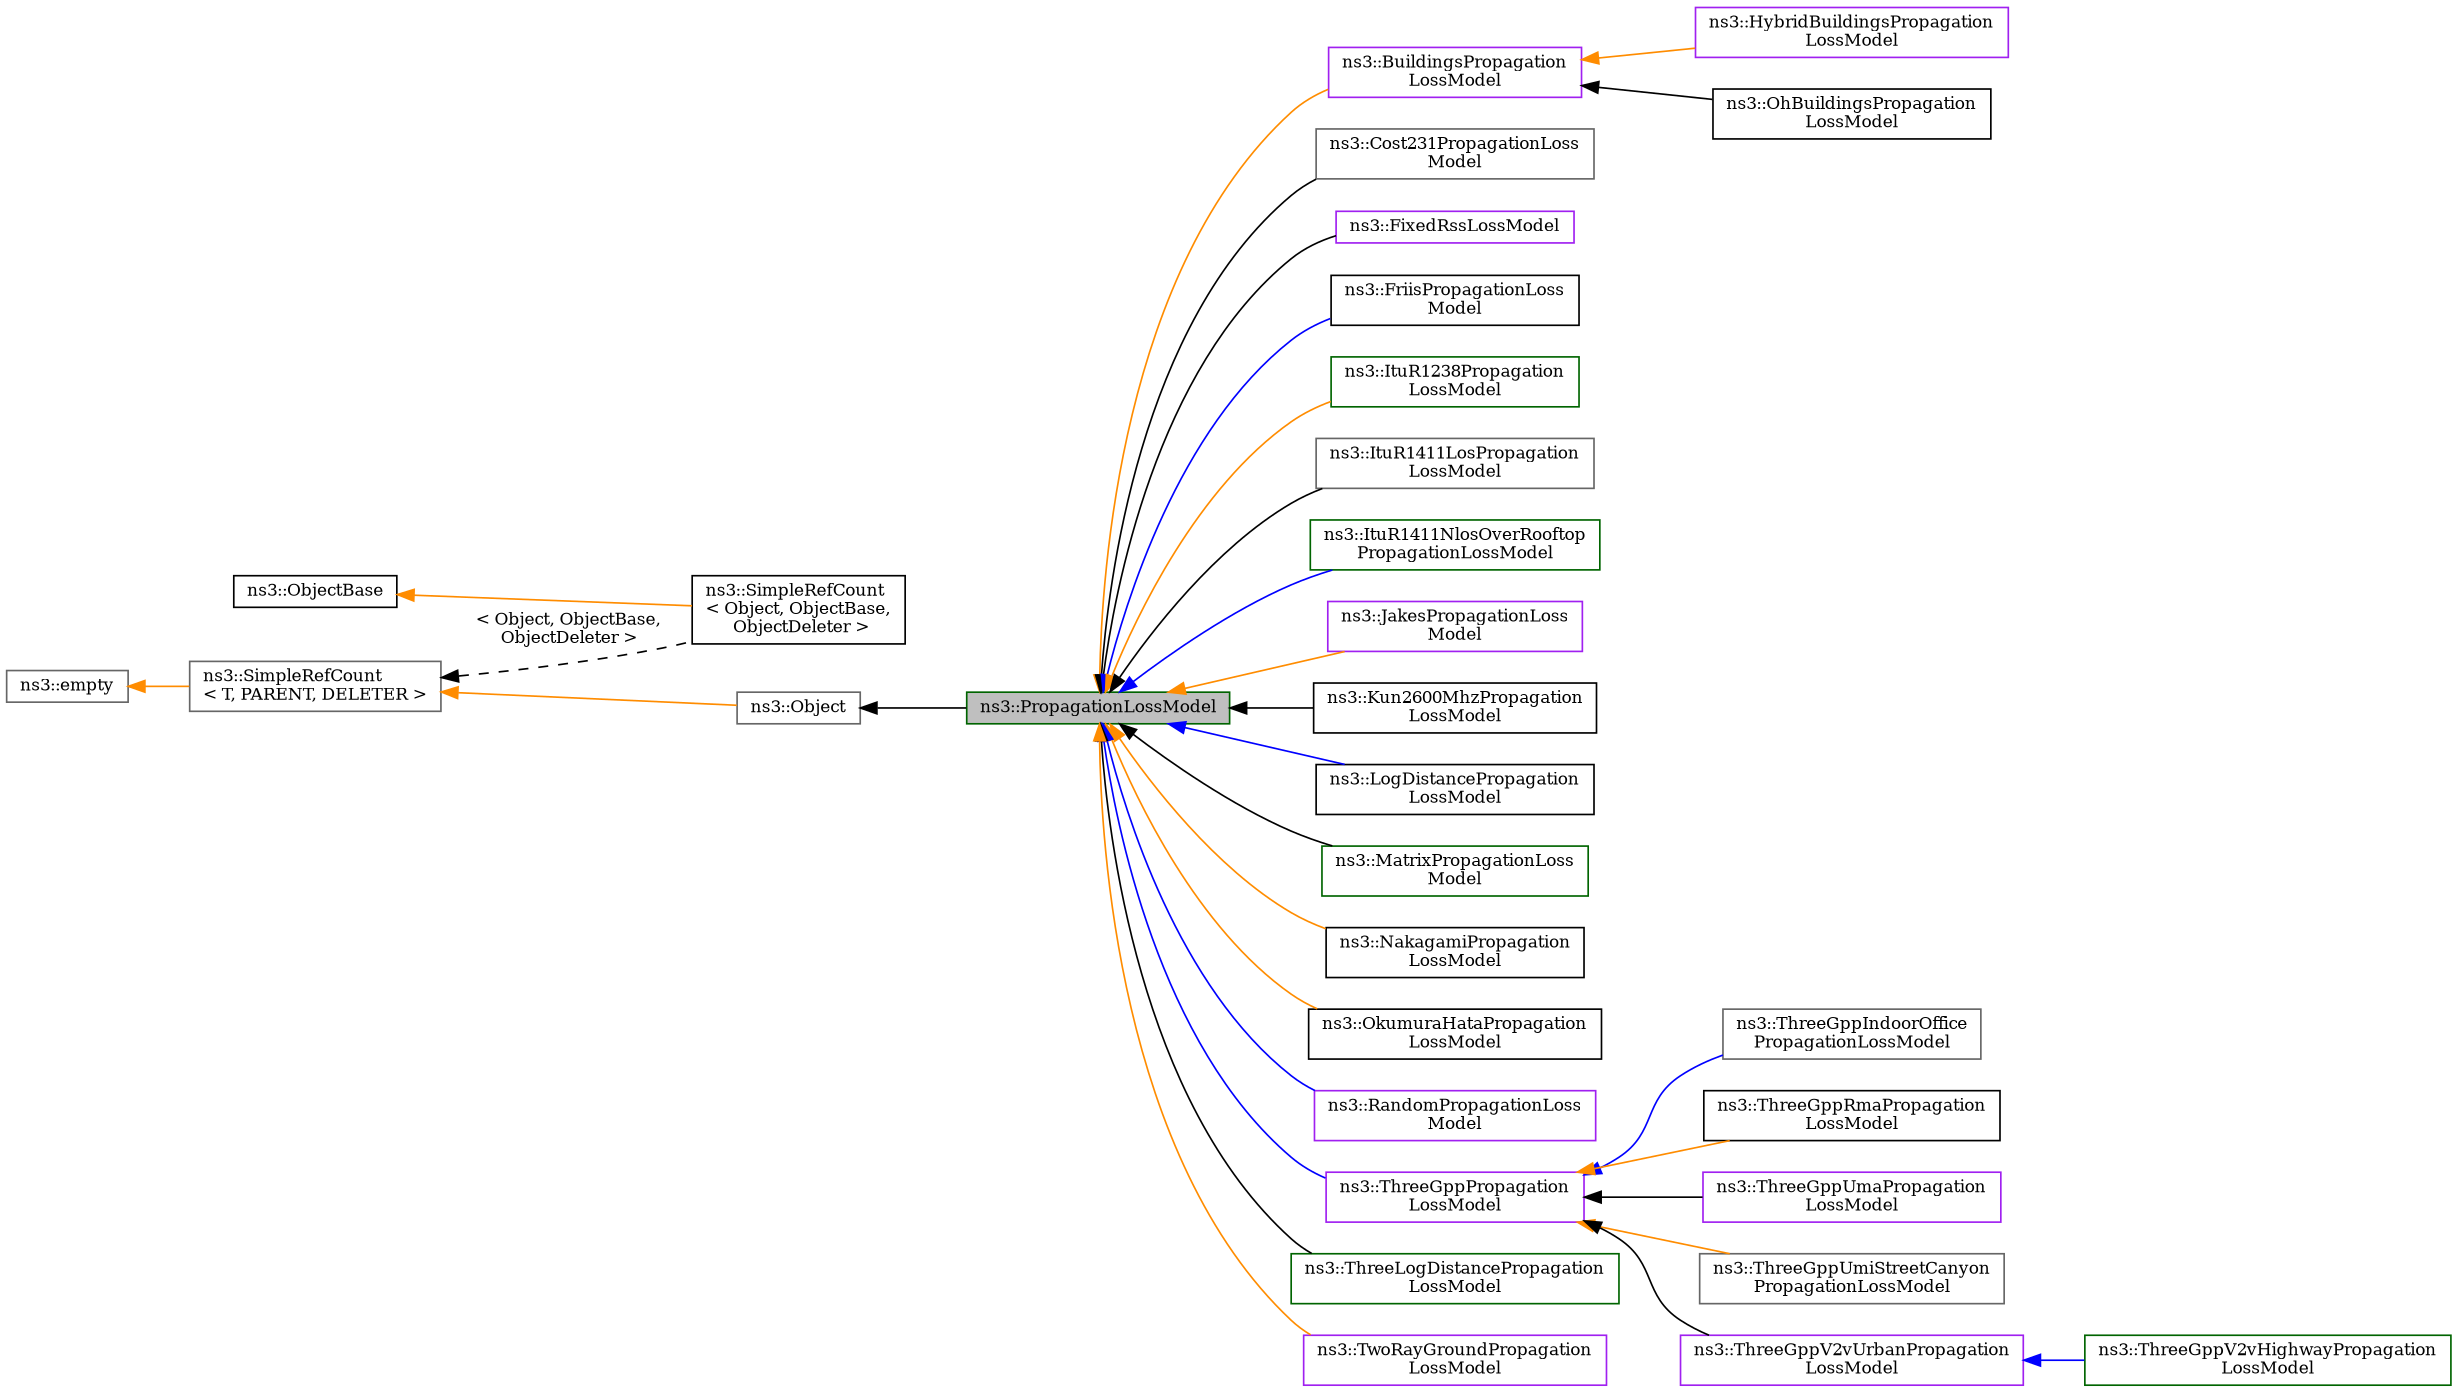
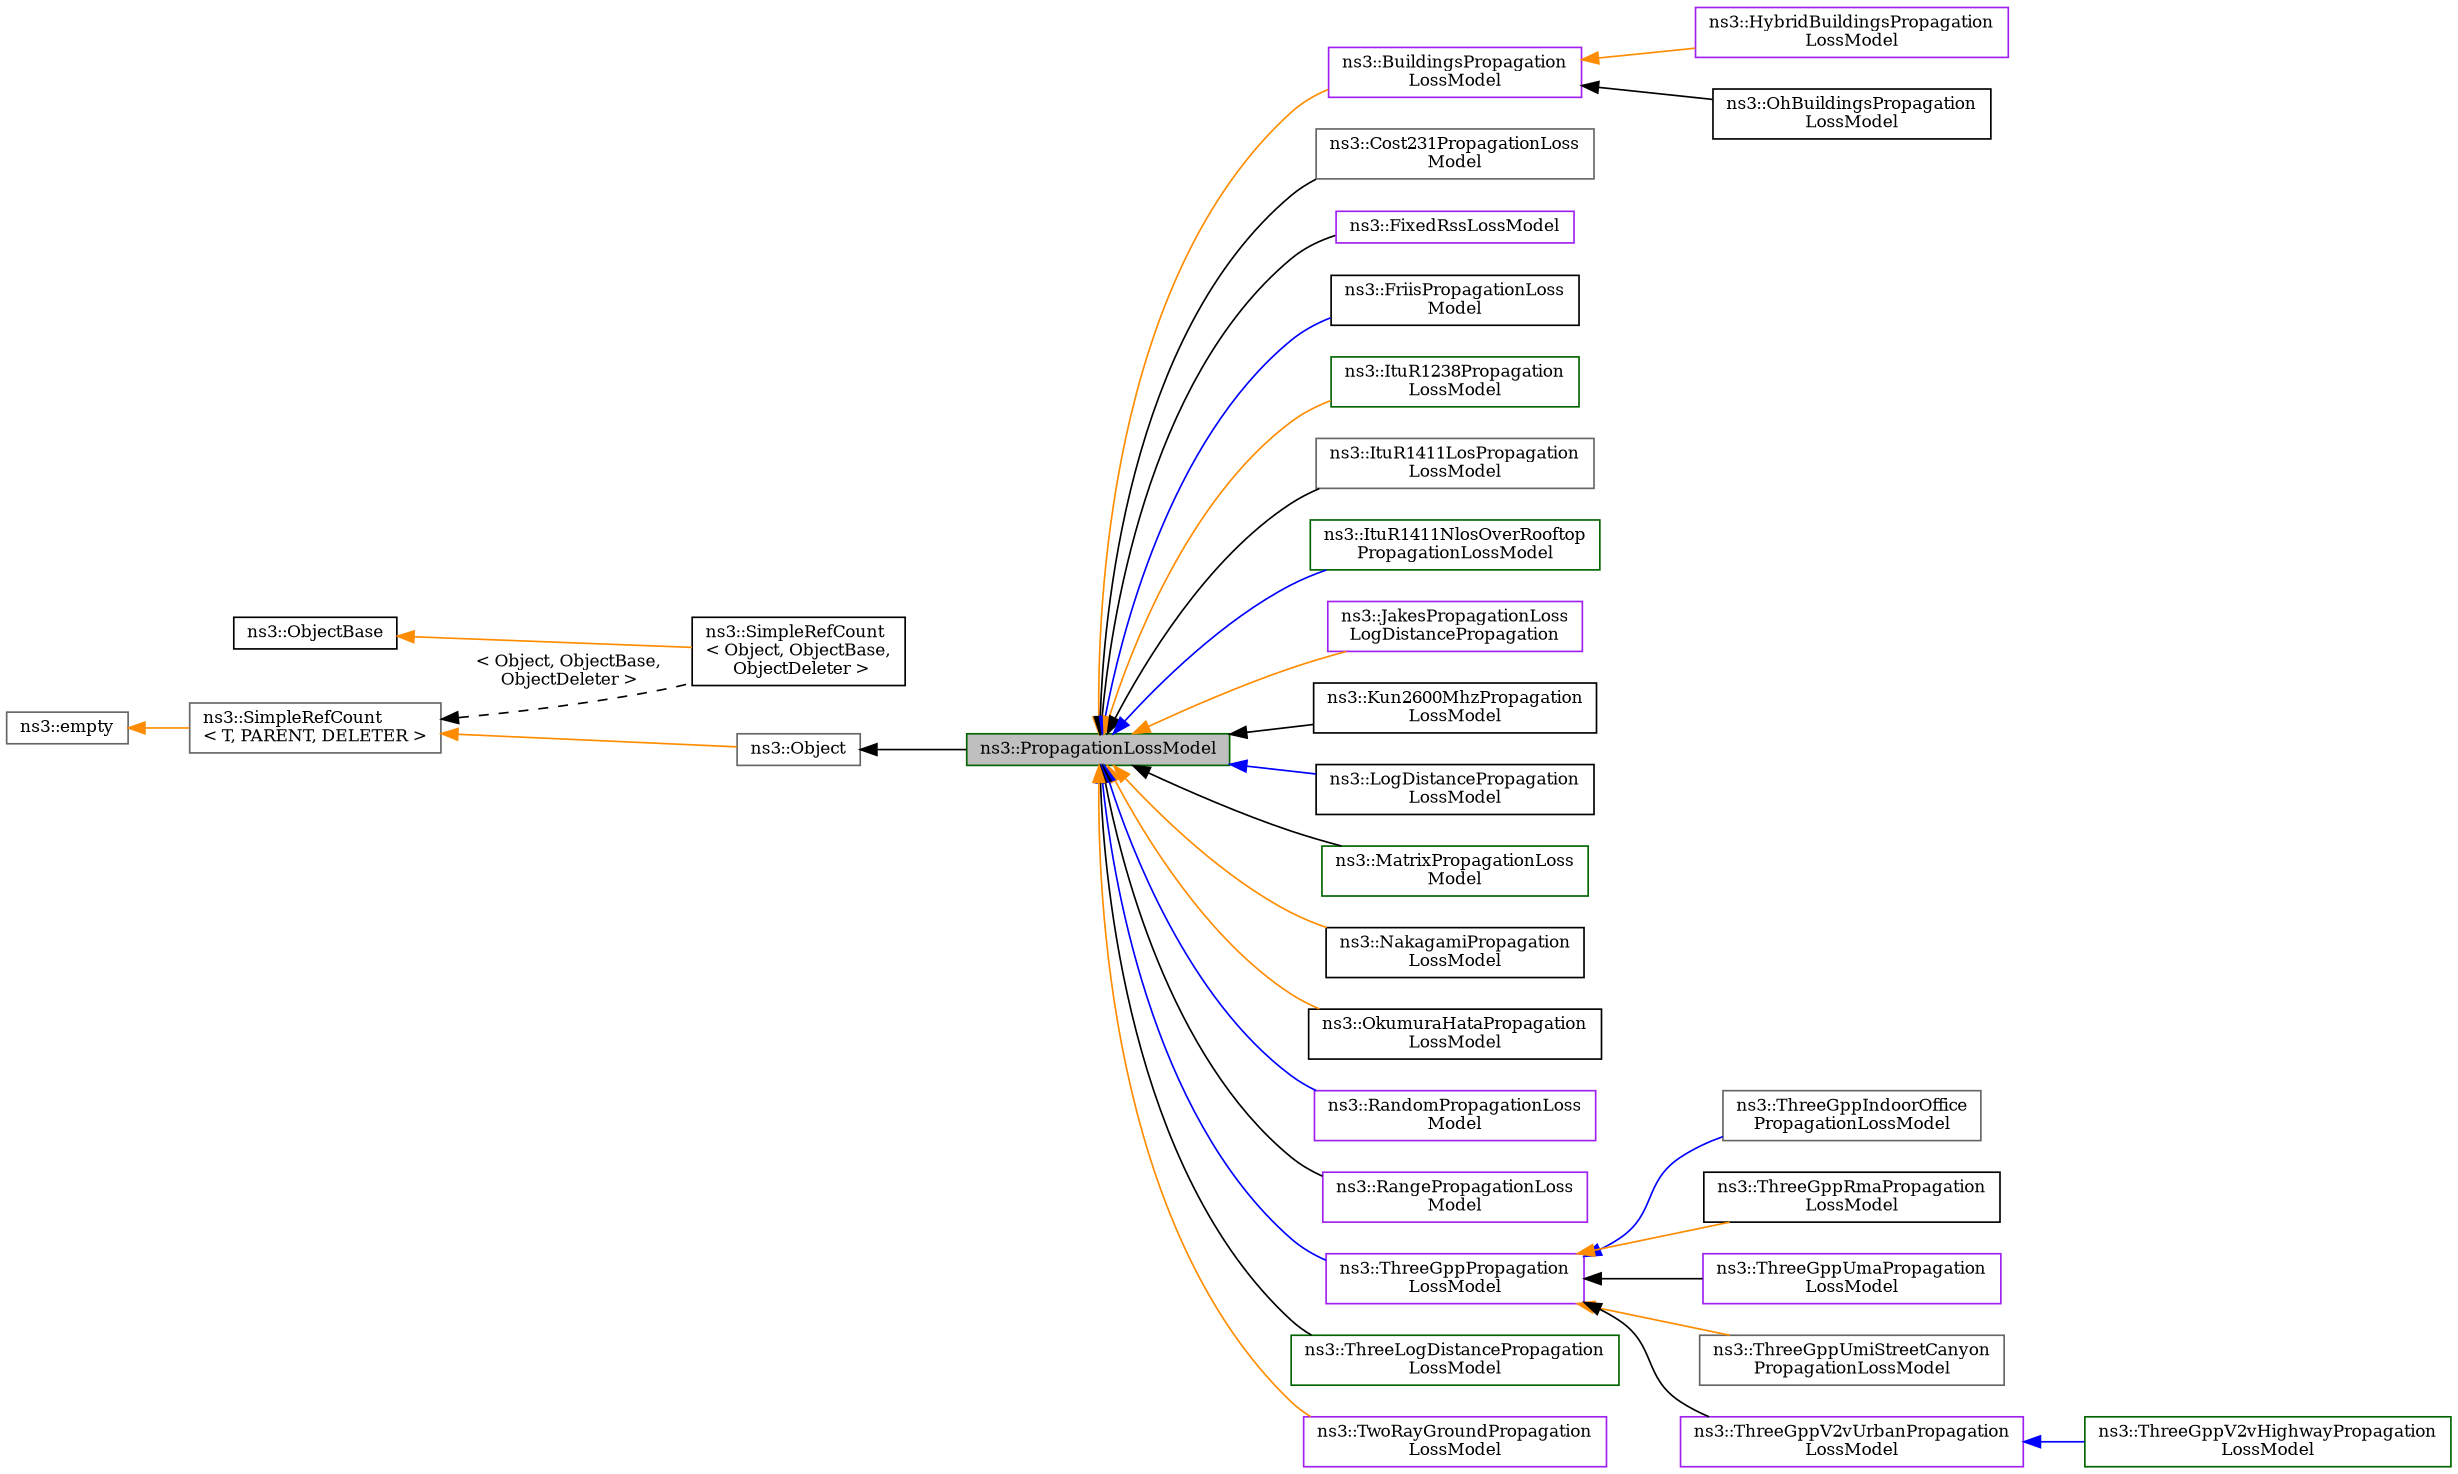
node "ns3::JakesPropagationLoss Model": label "ns3::JakesPropagationLoss Model" -> "ns3::JakesPropagationLoss LogDistancePropagation"
node "ns3::RangePropagationLoss Model": added
